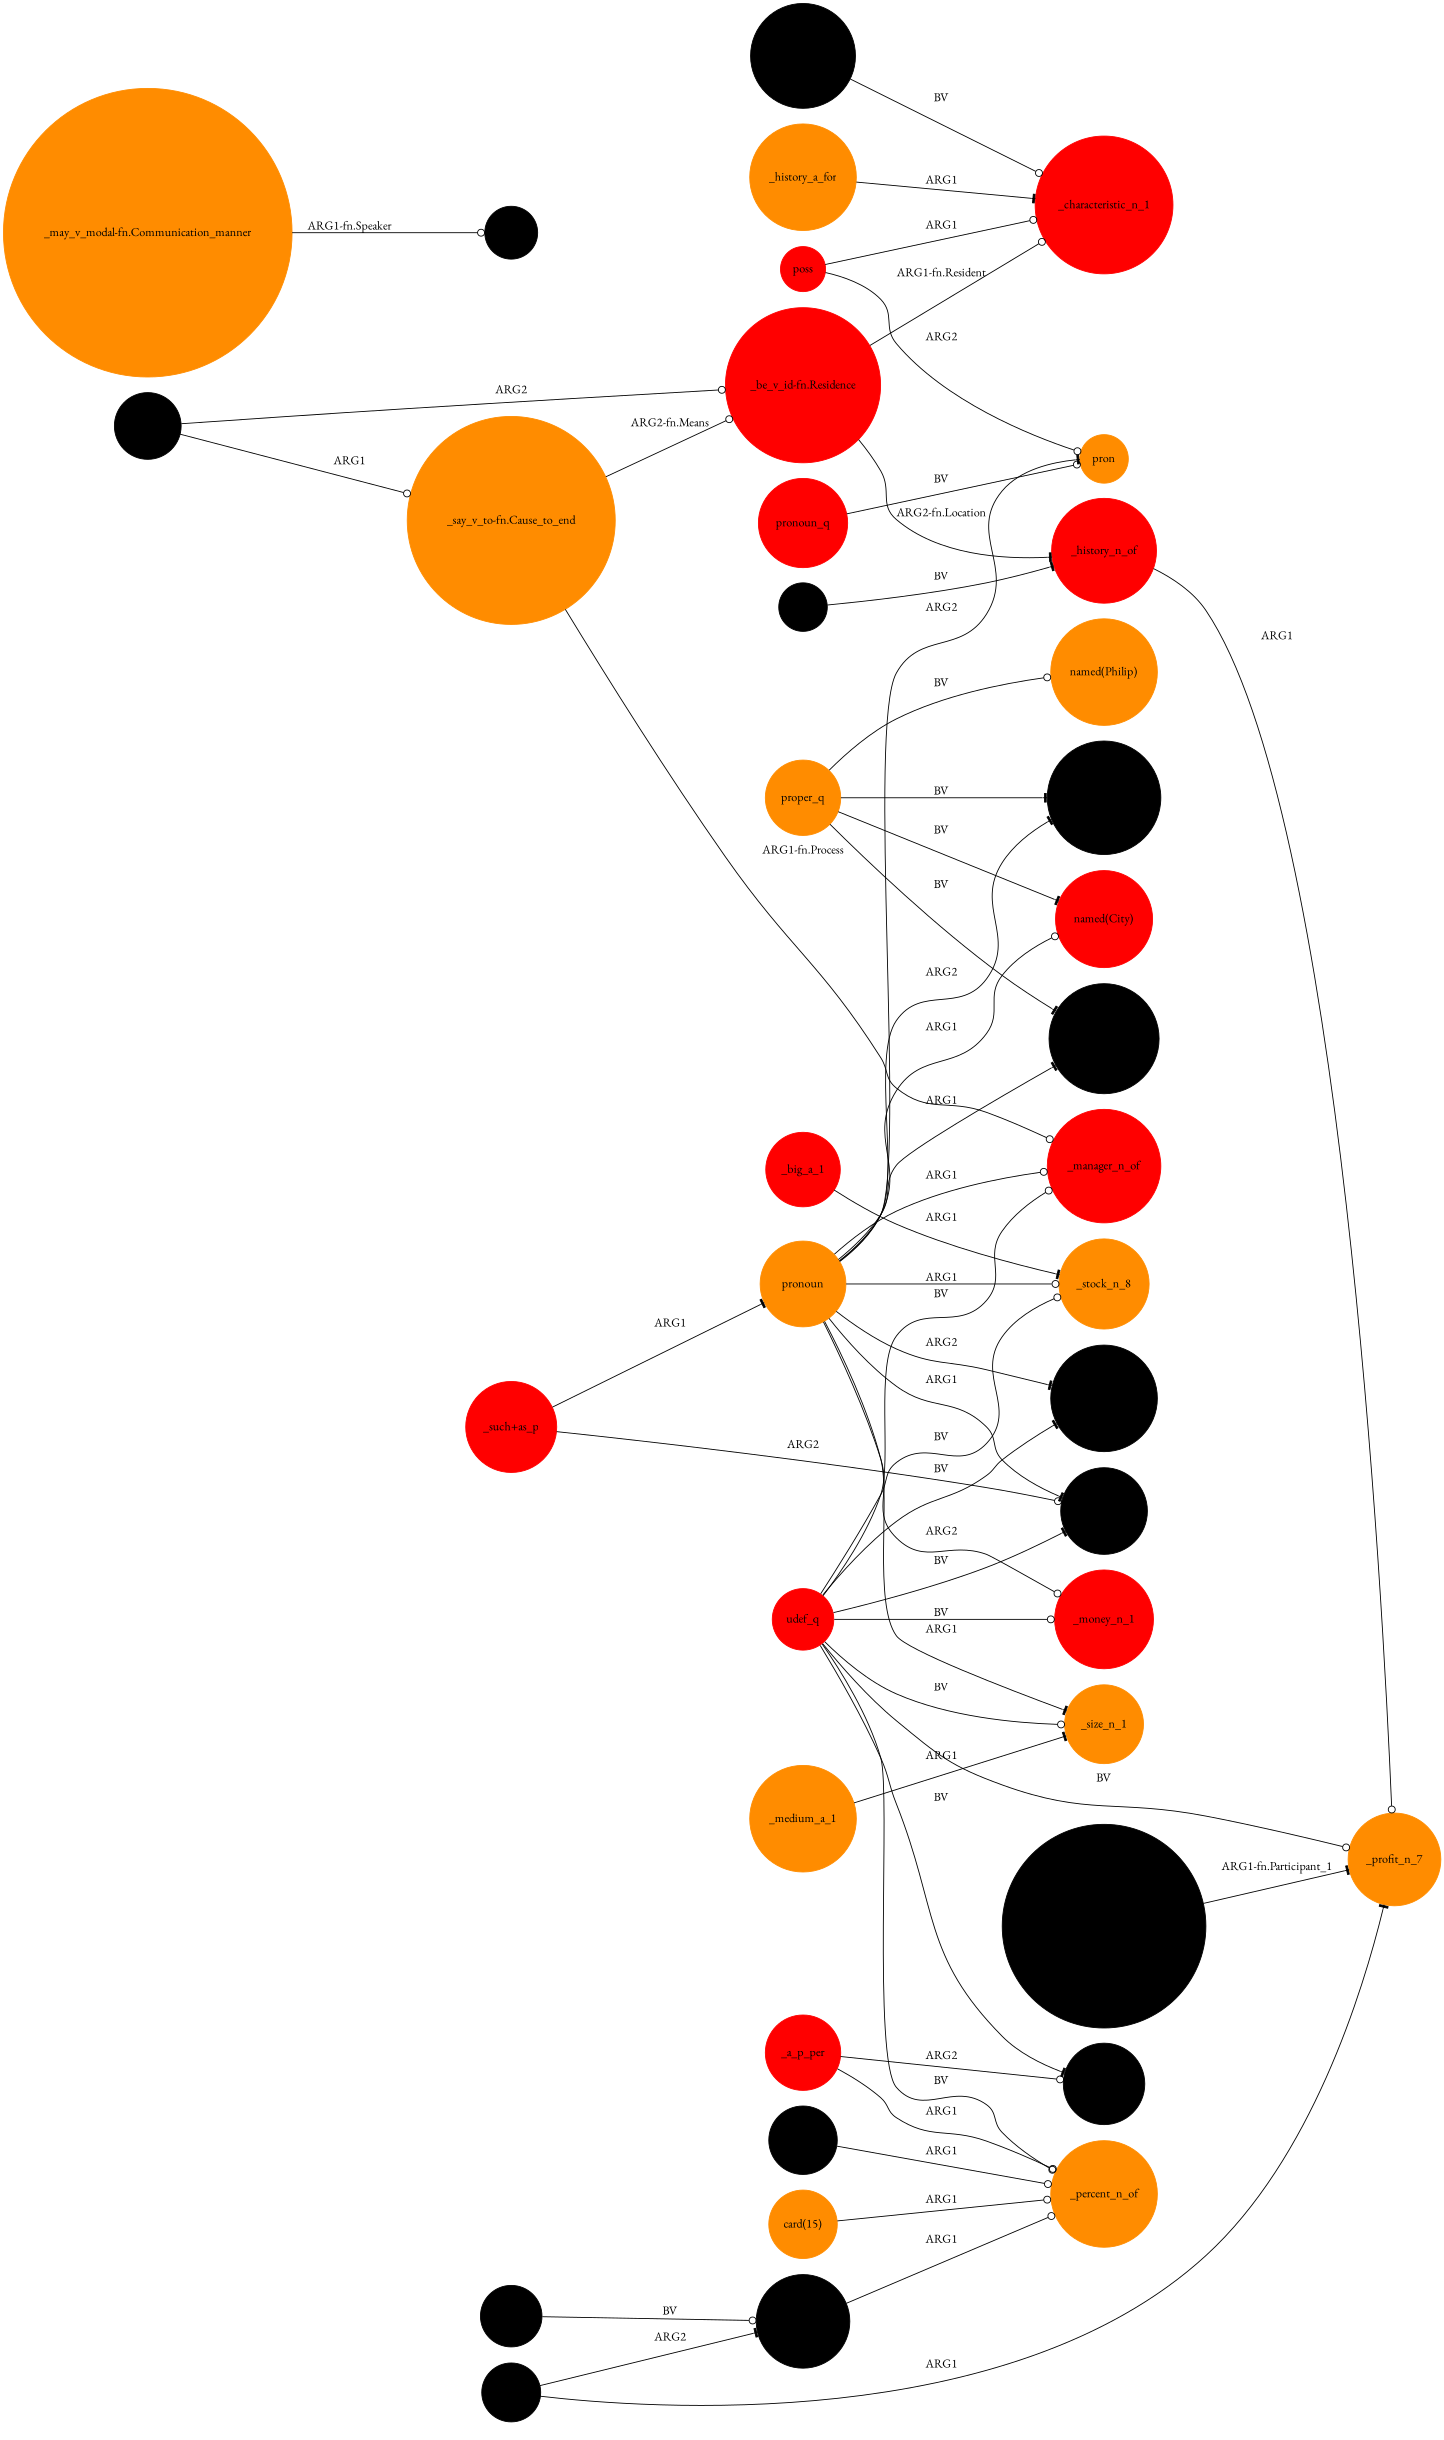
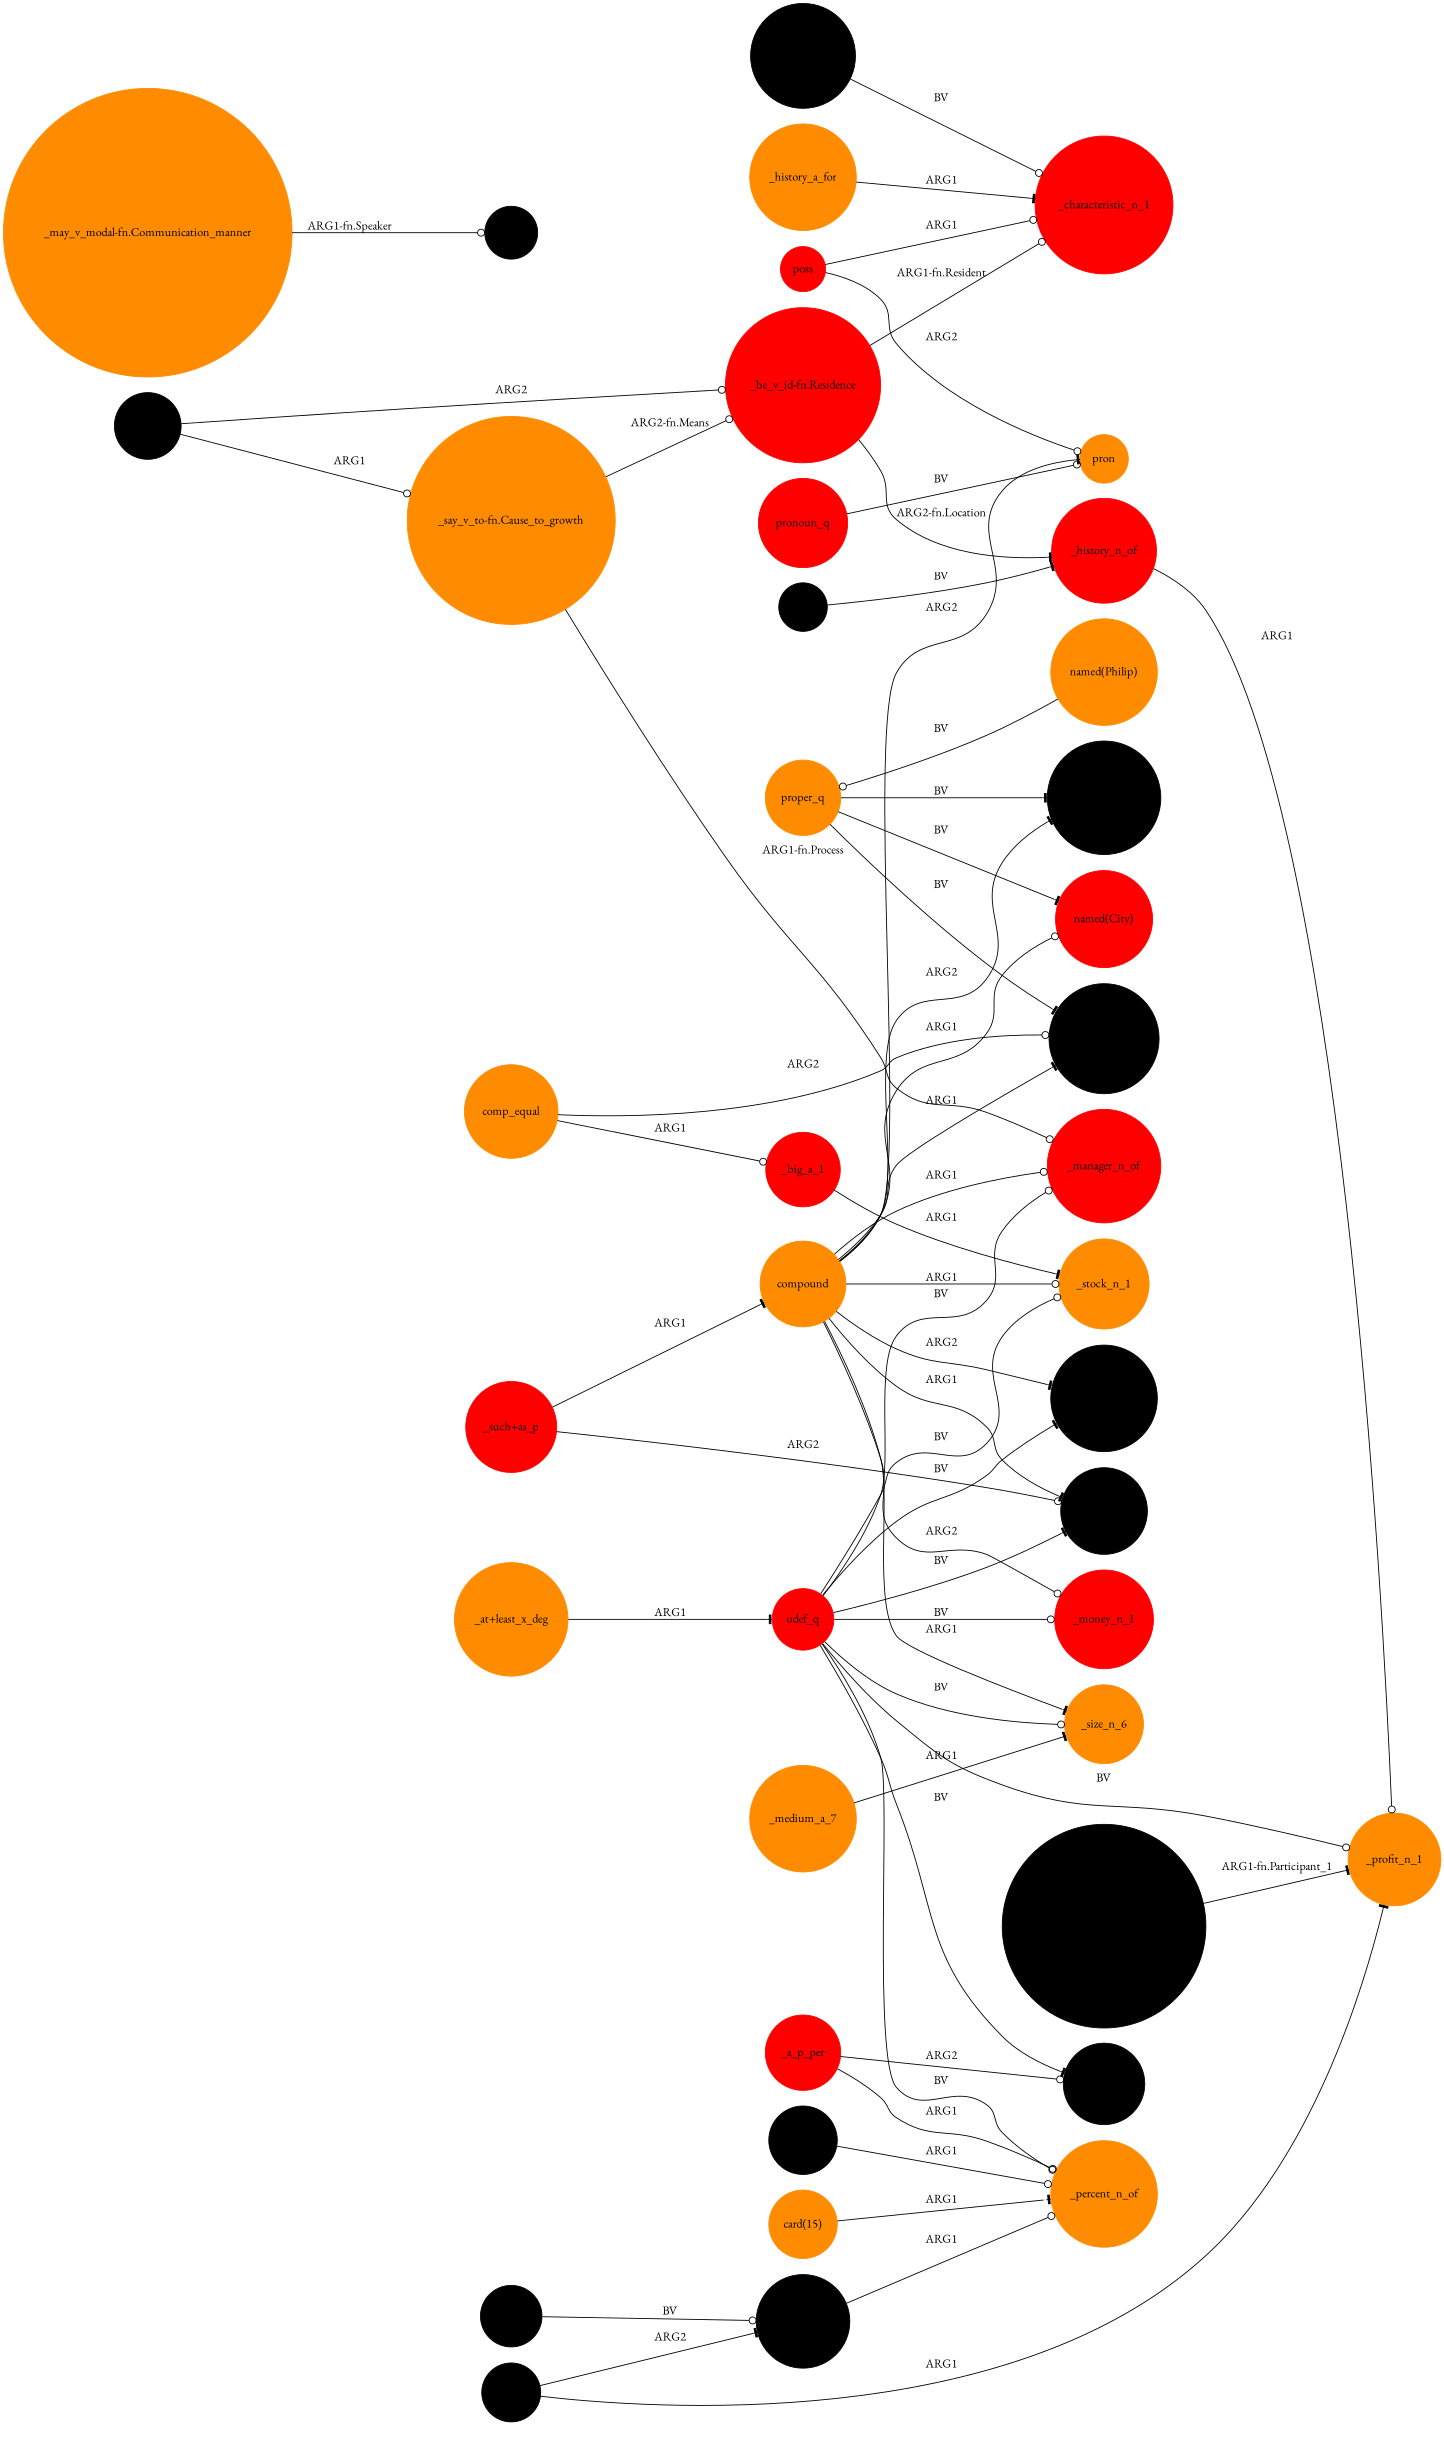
node "_say_v_to-fn.Cause_to_end": label "_say_v_to-fn.Cause_to_end" -> "_say_v_to-fn.Cause_to_growth"
edge "proper_q" -> "named(Philip)": reversed
node "comp_equal": added
node "pronoun": label "pronoun" -> "compound"
node "_stock_n_8": label "_stock_n_8" -> "_stock_n_1"
node "_at+least_x_deg": added
node "_size_n_1": label "_size_n_1" -> "_size_n_6"
node "_medium_a_1": label "_medium_a_1" -> "_medium_a_7"
node "_profit_n_7": label "_profit_n_7" -> "_profit_n_1"
edge "card(15)" -> "_percent_n_of": arrowhead odot -> tee
